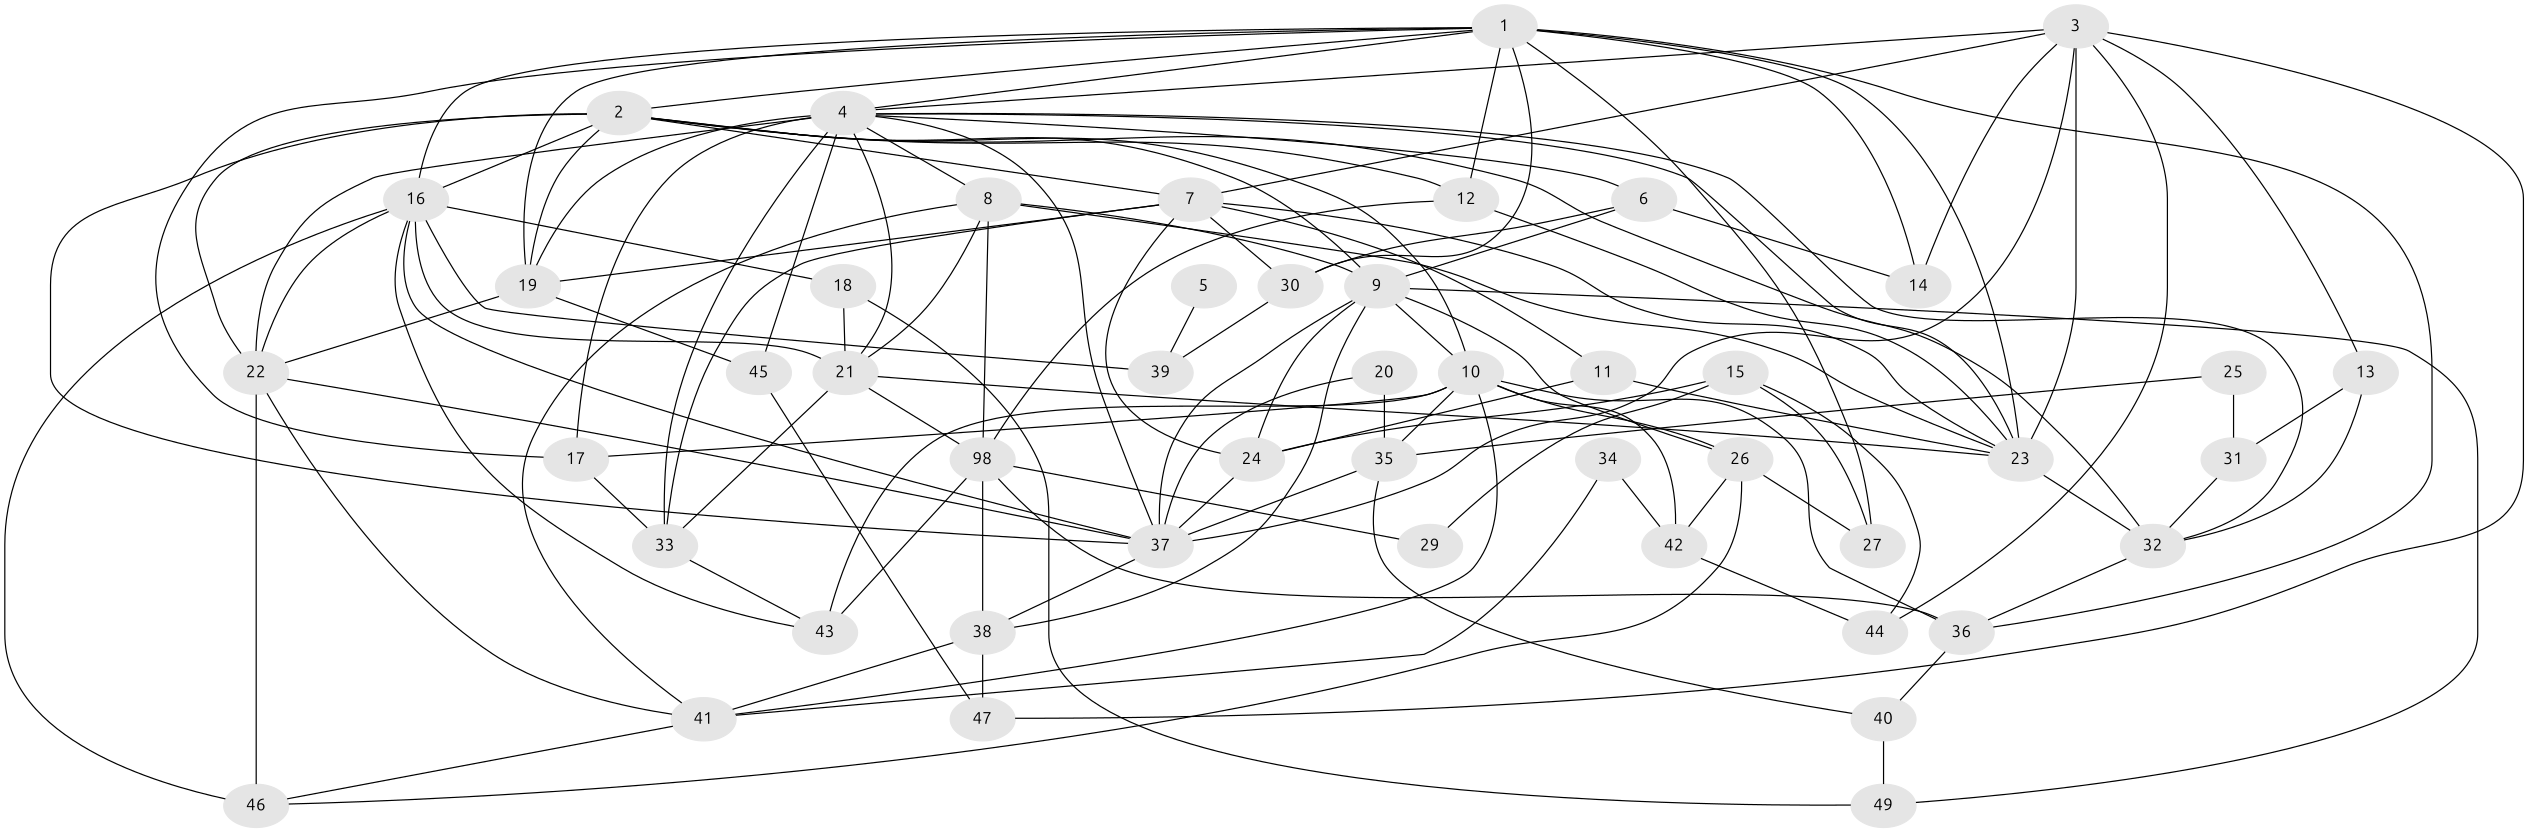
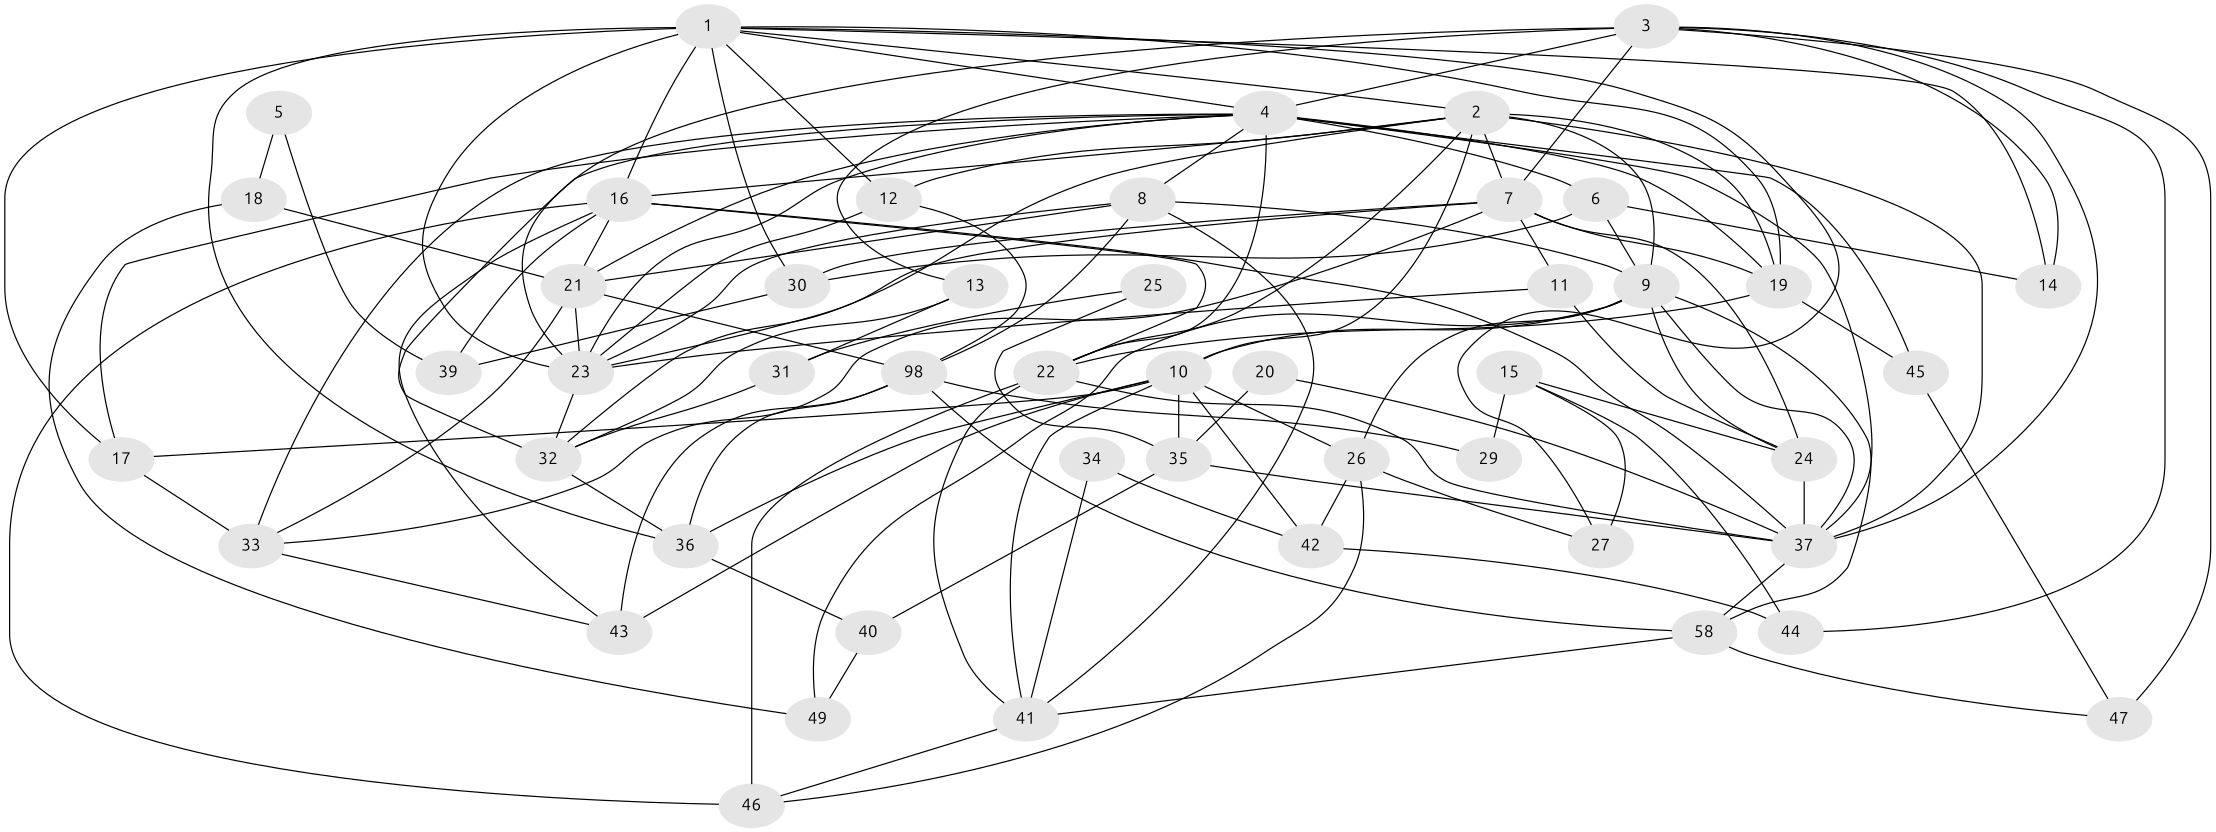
edge "16" -- "18": now "5" -- "18"
node "38": label "38" -> "58"
